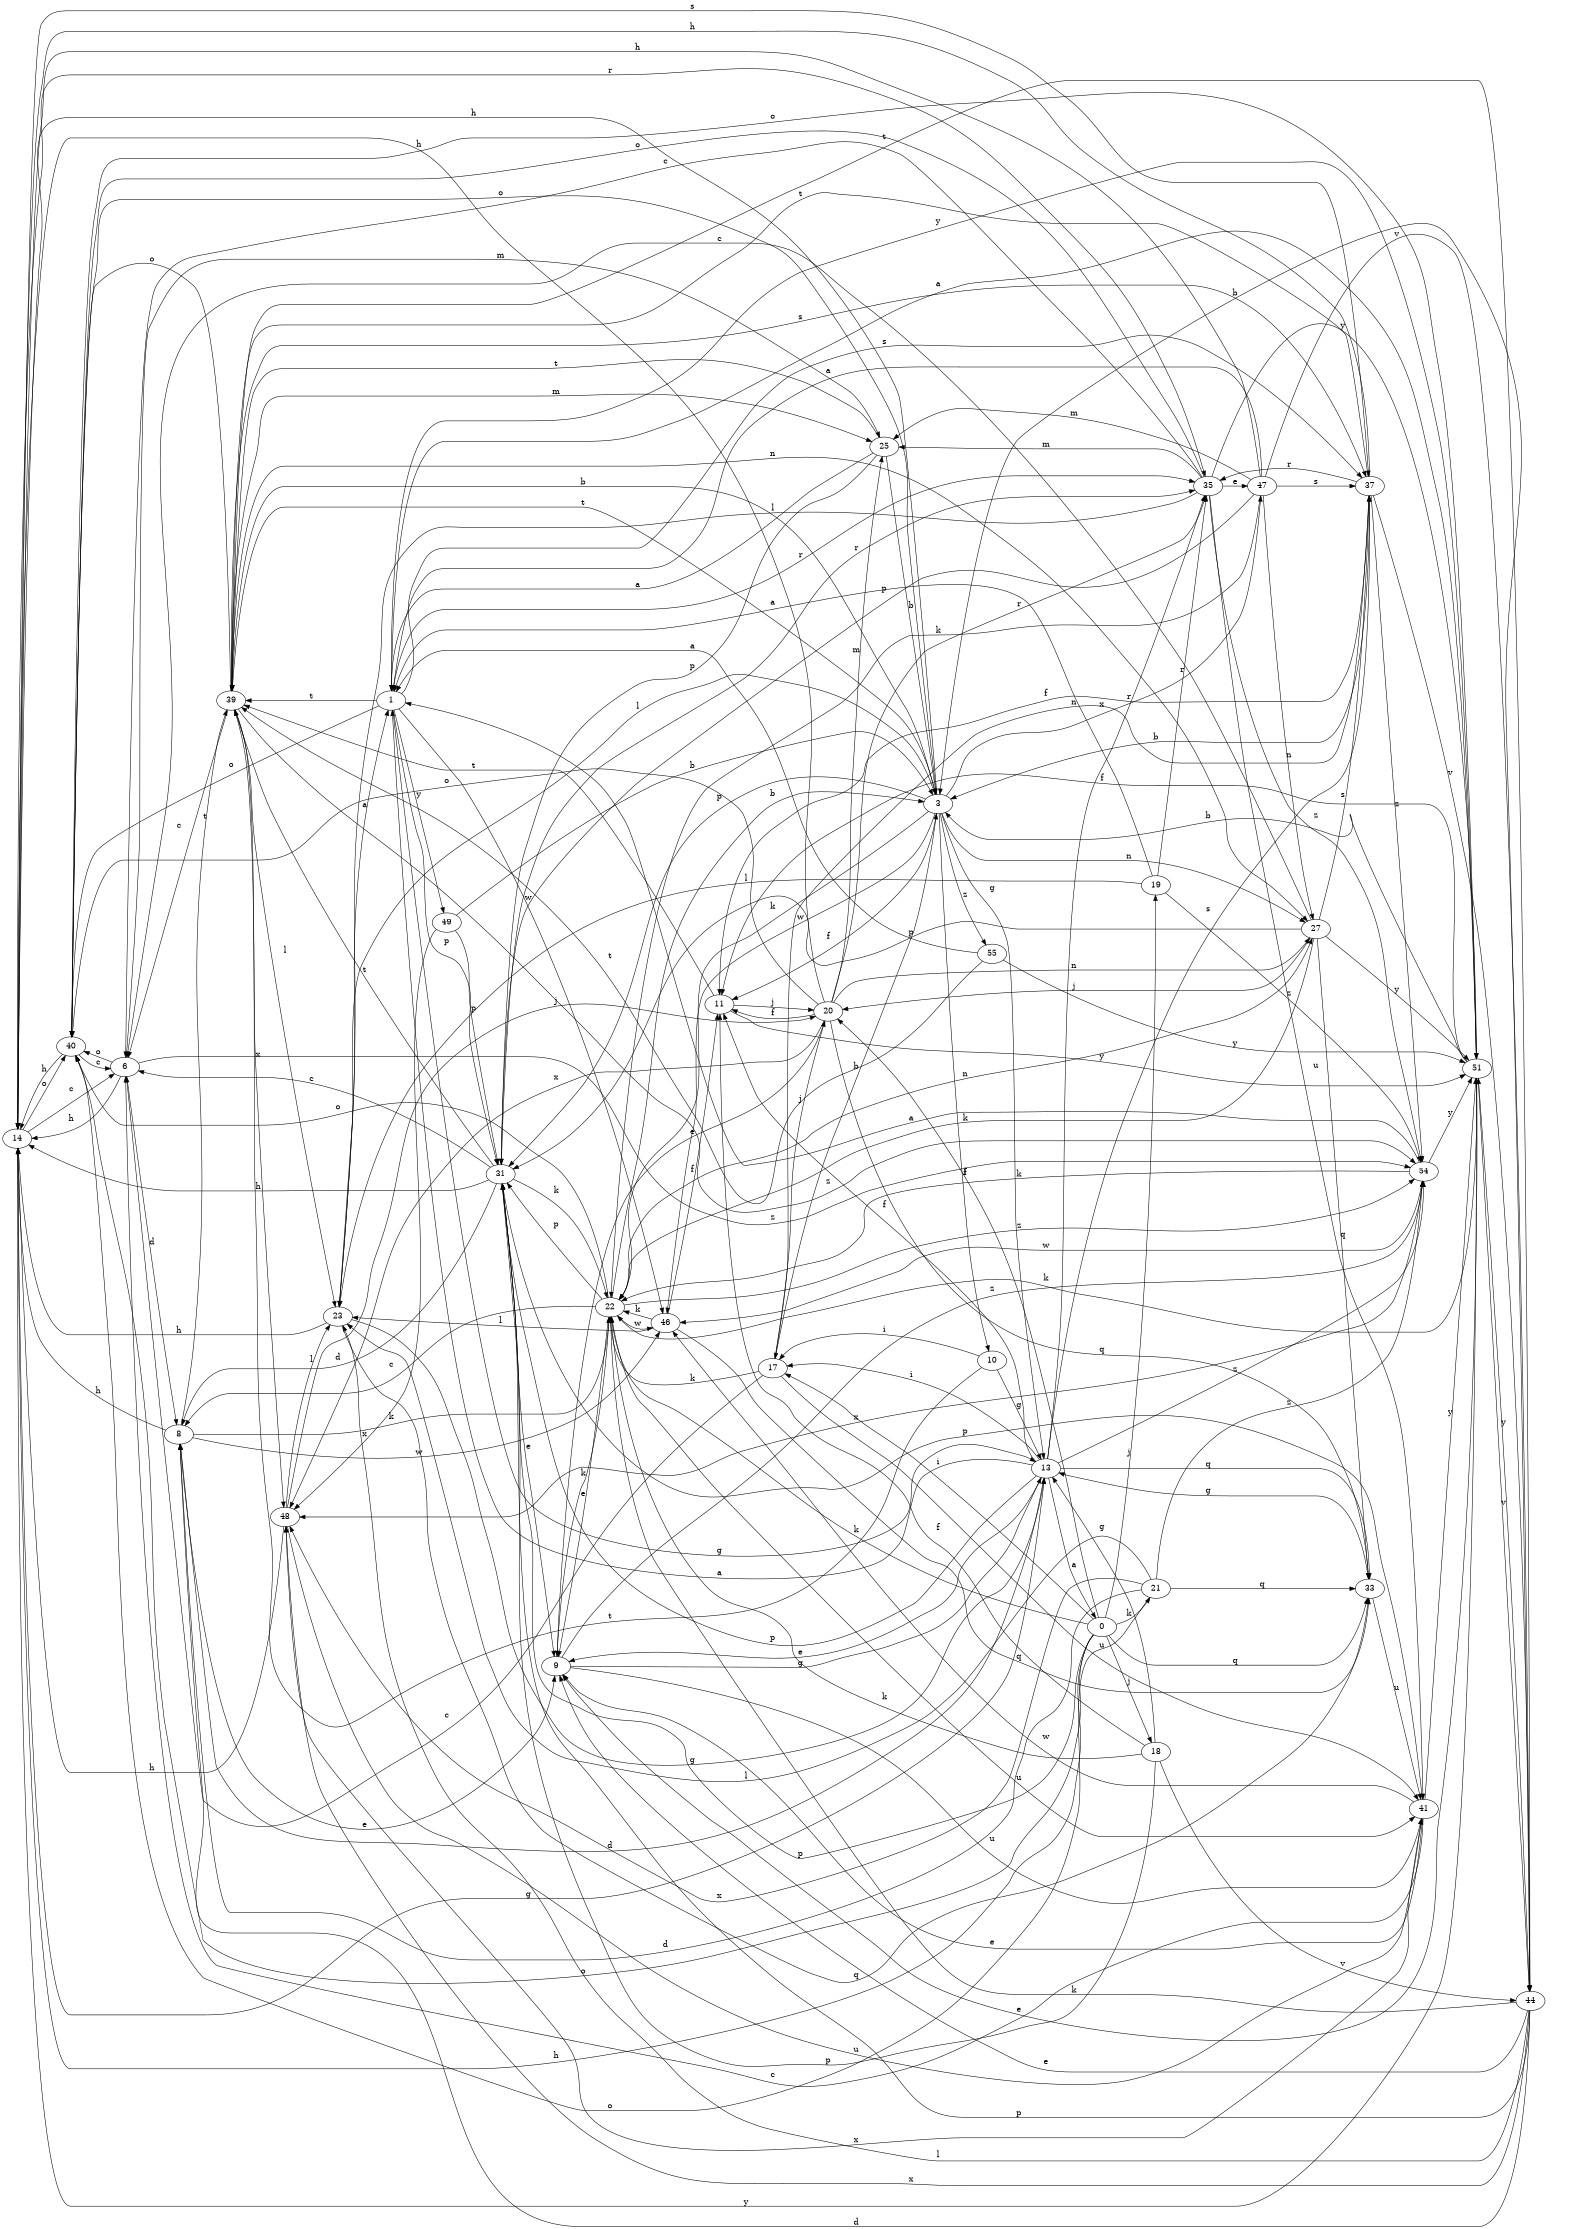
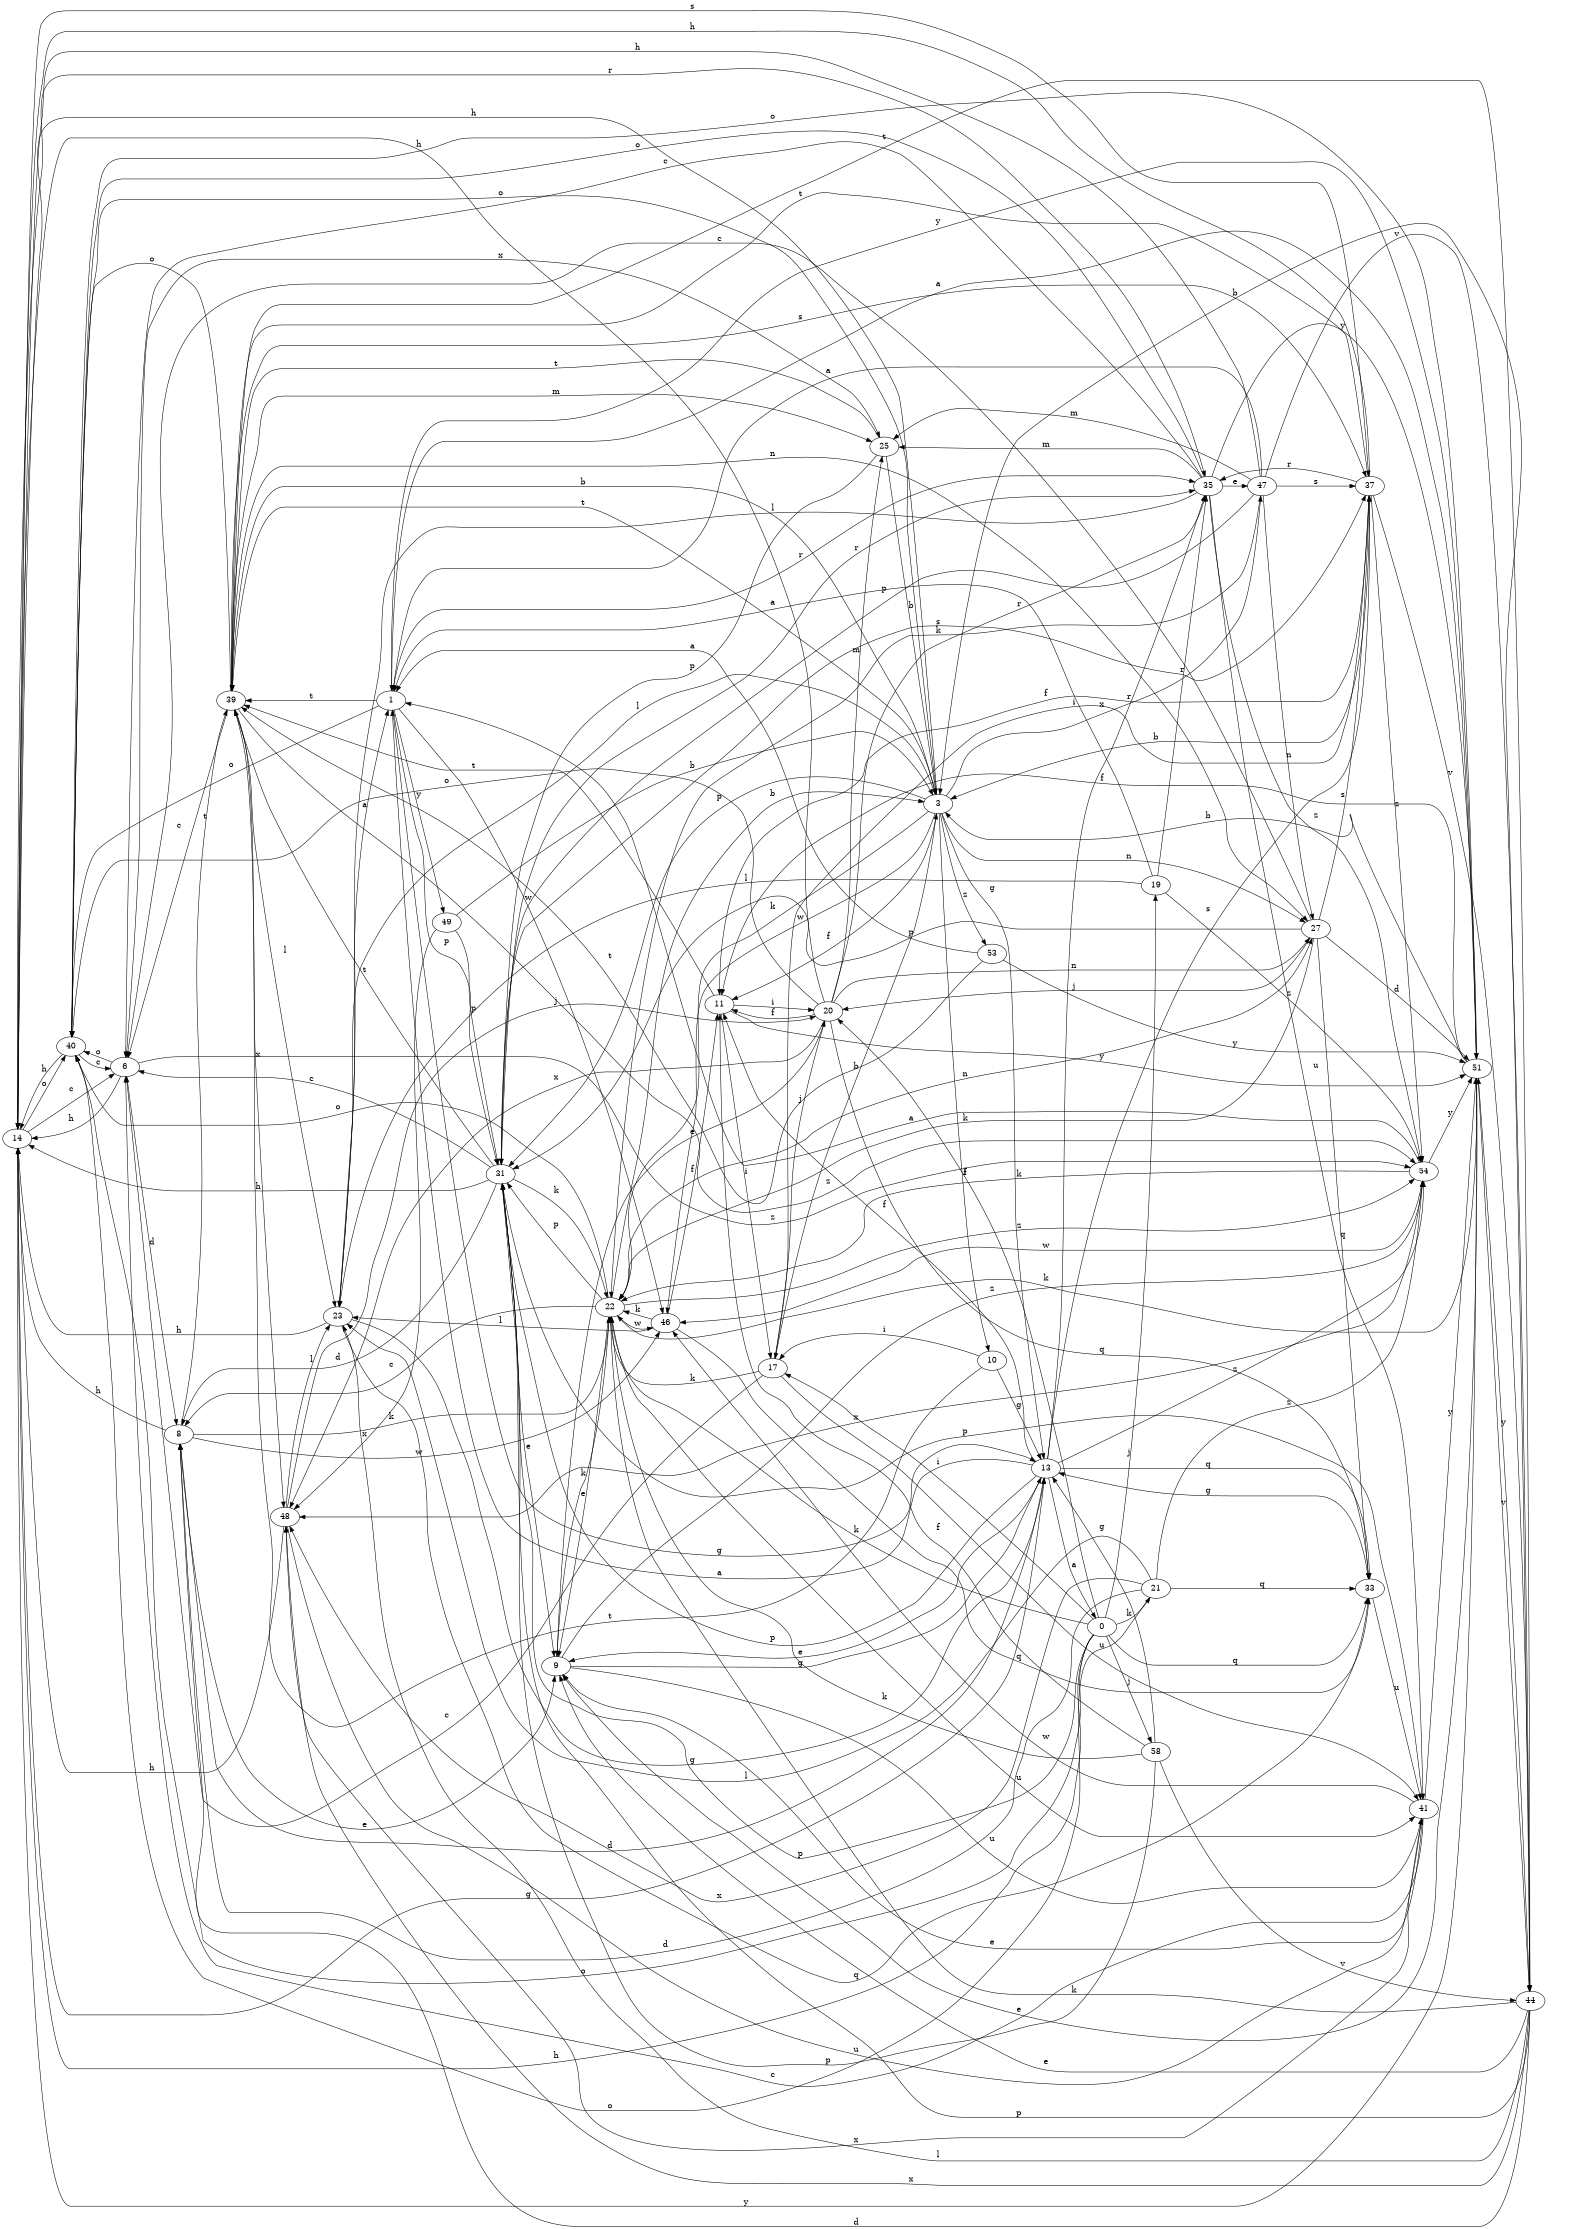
edge "6" -> "25": label "m" -> "x"
edge "1" -> "37": now "31" -> "37"
edge "25" -> "1": removed, label "a"
edge "37" -> "17": label "n" -> "i"
node "55": label "55" -> "53"
edge "27" -> "51": label "y" -> "d"
edge "11" -> "20": label "j" -> "i"
edge "13" -> "17": now "11" -> "17"
node "18": label "18" -> "58"
